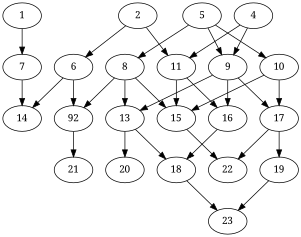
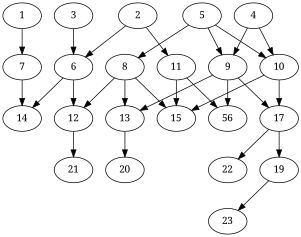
node "3": added
edge "4" -> "11": now "4" -> "10"
node "92": label "92" -> "12"
node "16": label "16" -> "56"
edge "15" -> "22": removed
node "18": removed
